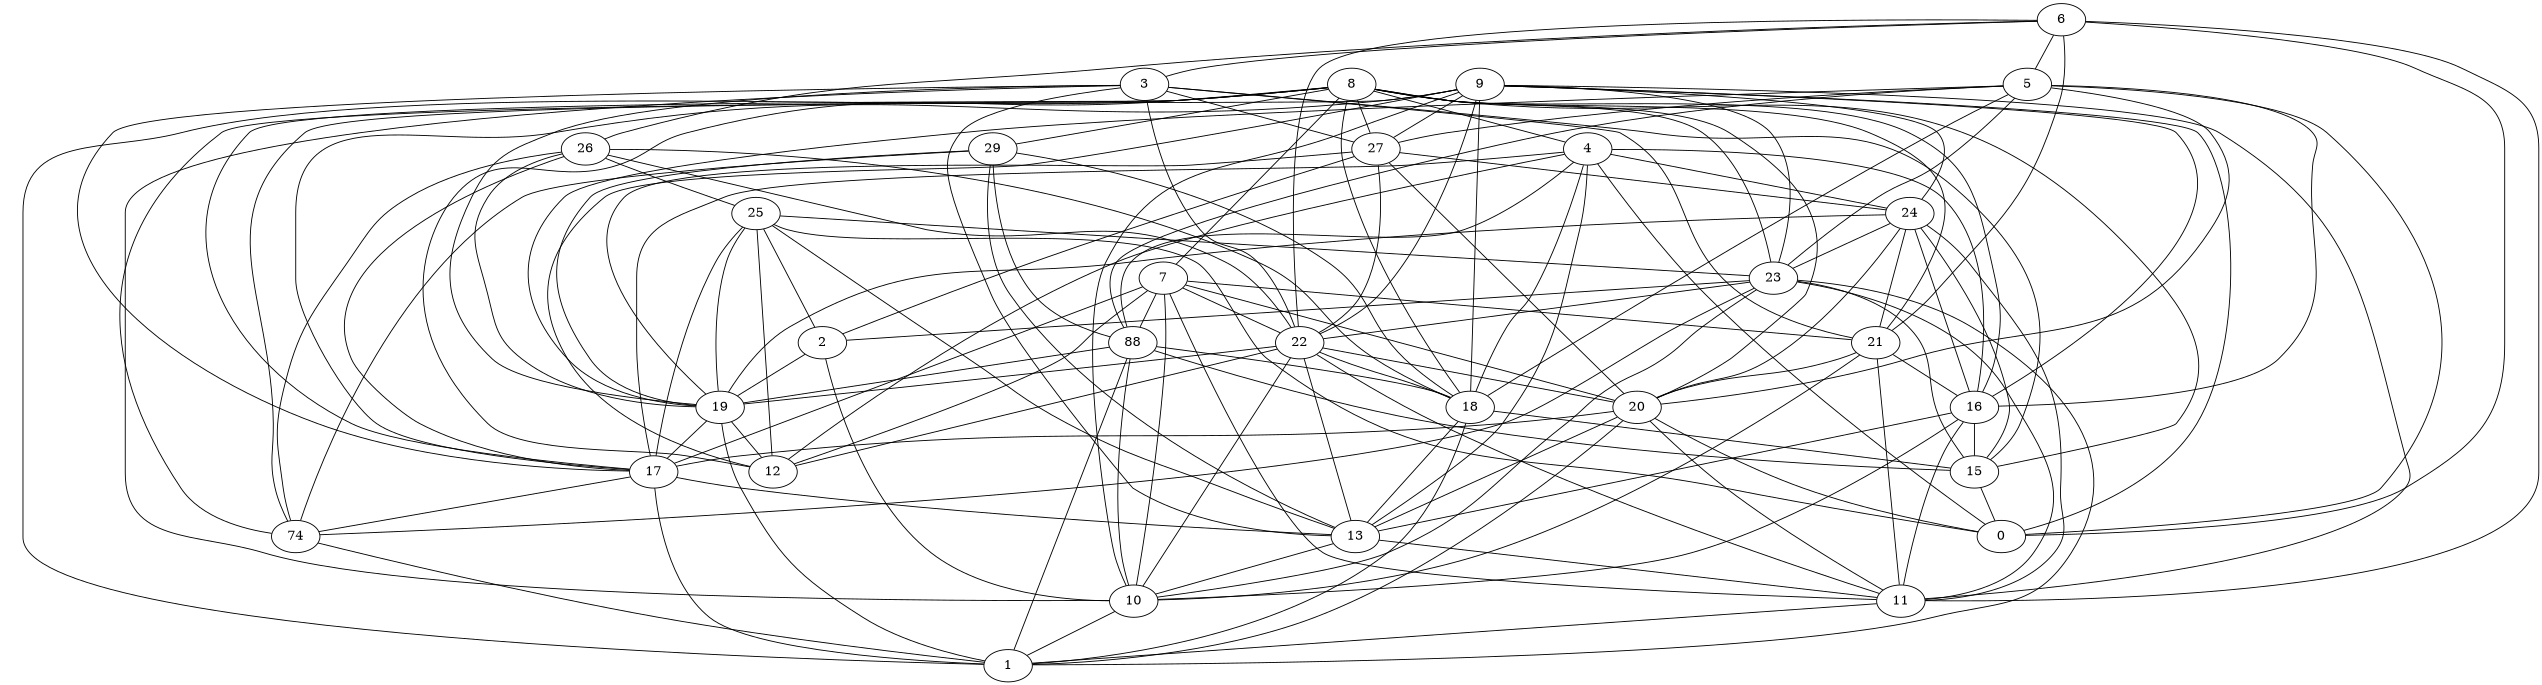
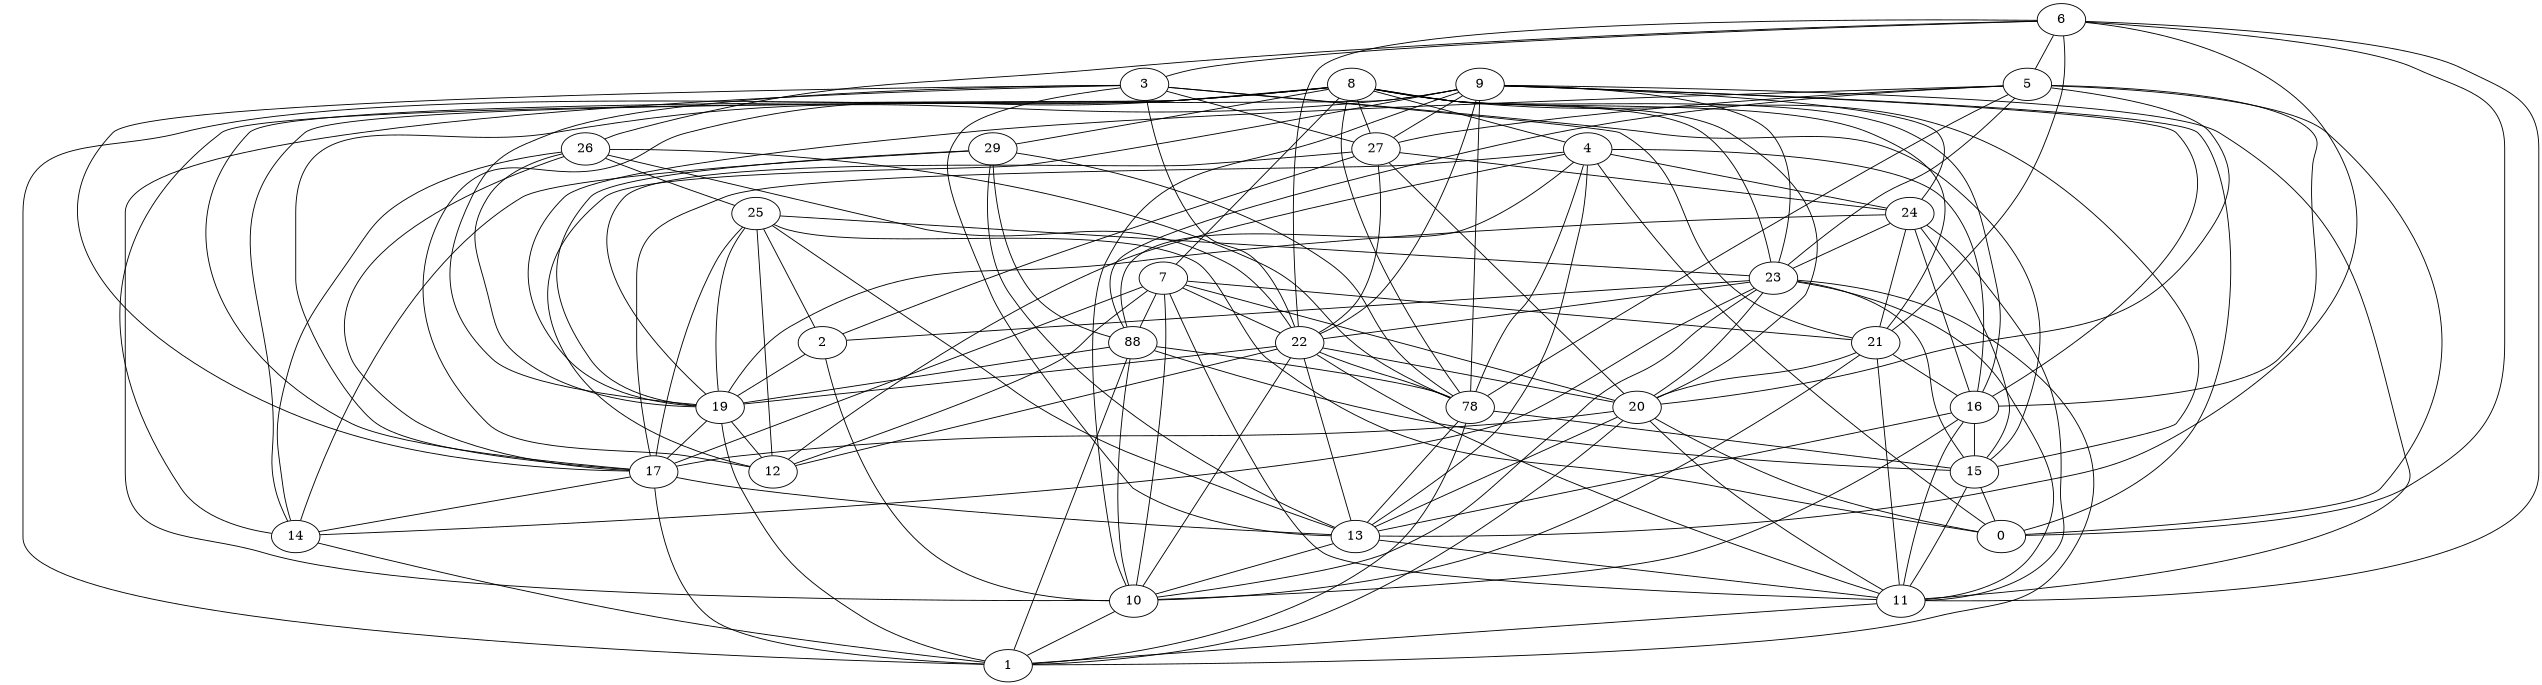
edge "24" -- "20": now "23" -- "20"
node "18": label "18" -> "78"
edge "6" -- "13": added
node "74": label "74" -> "14"
edge "15" -- "11": added
